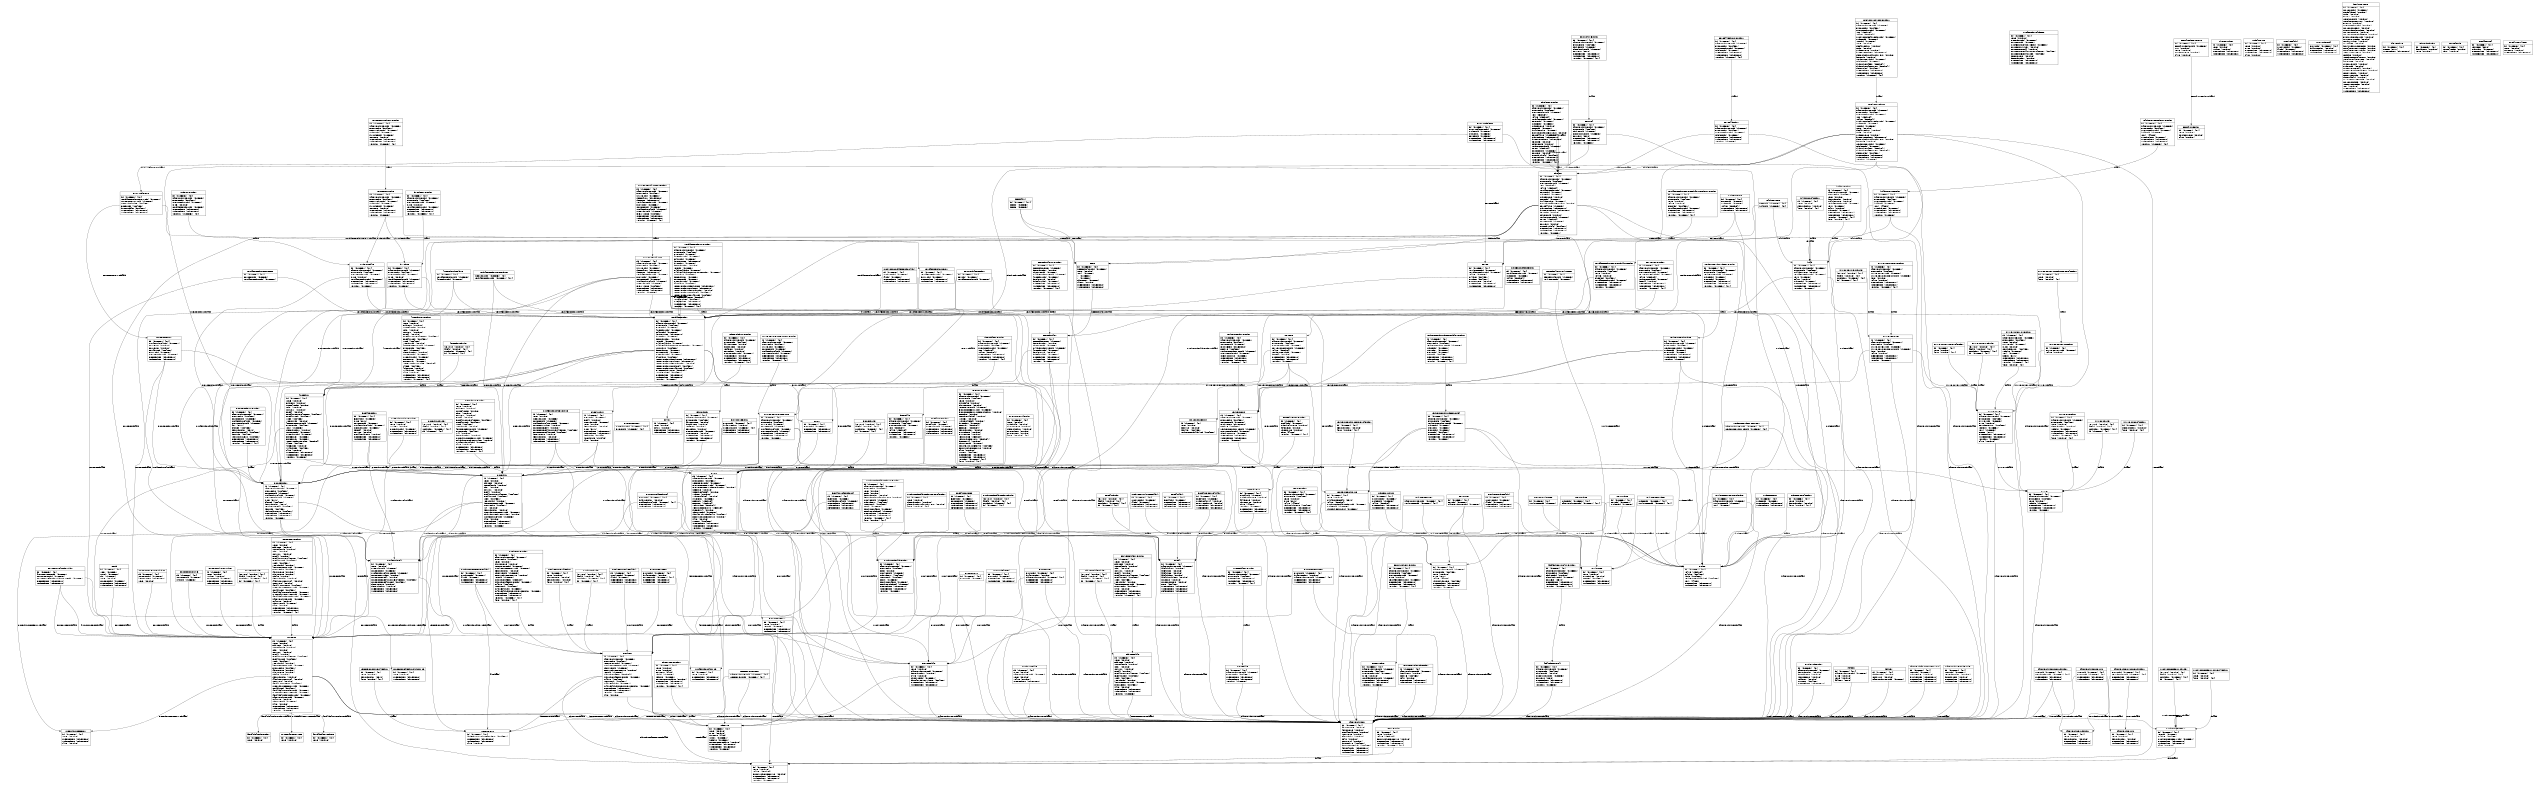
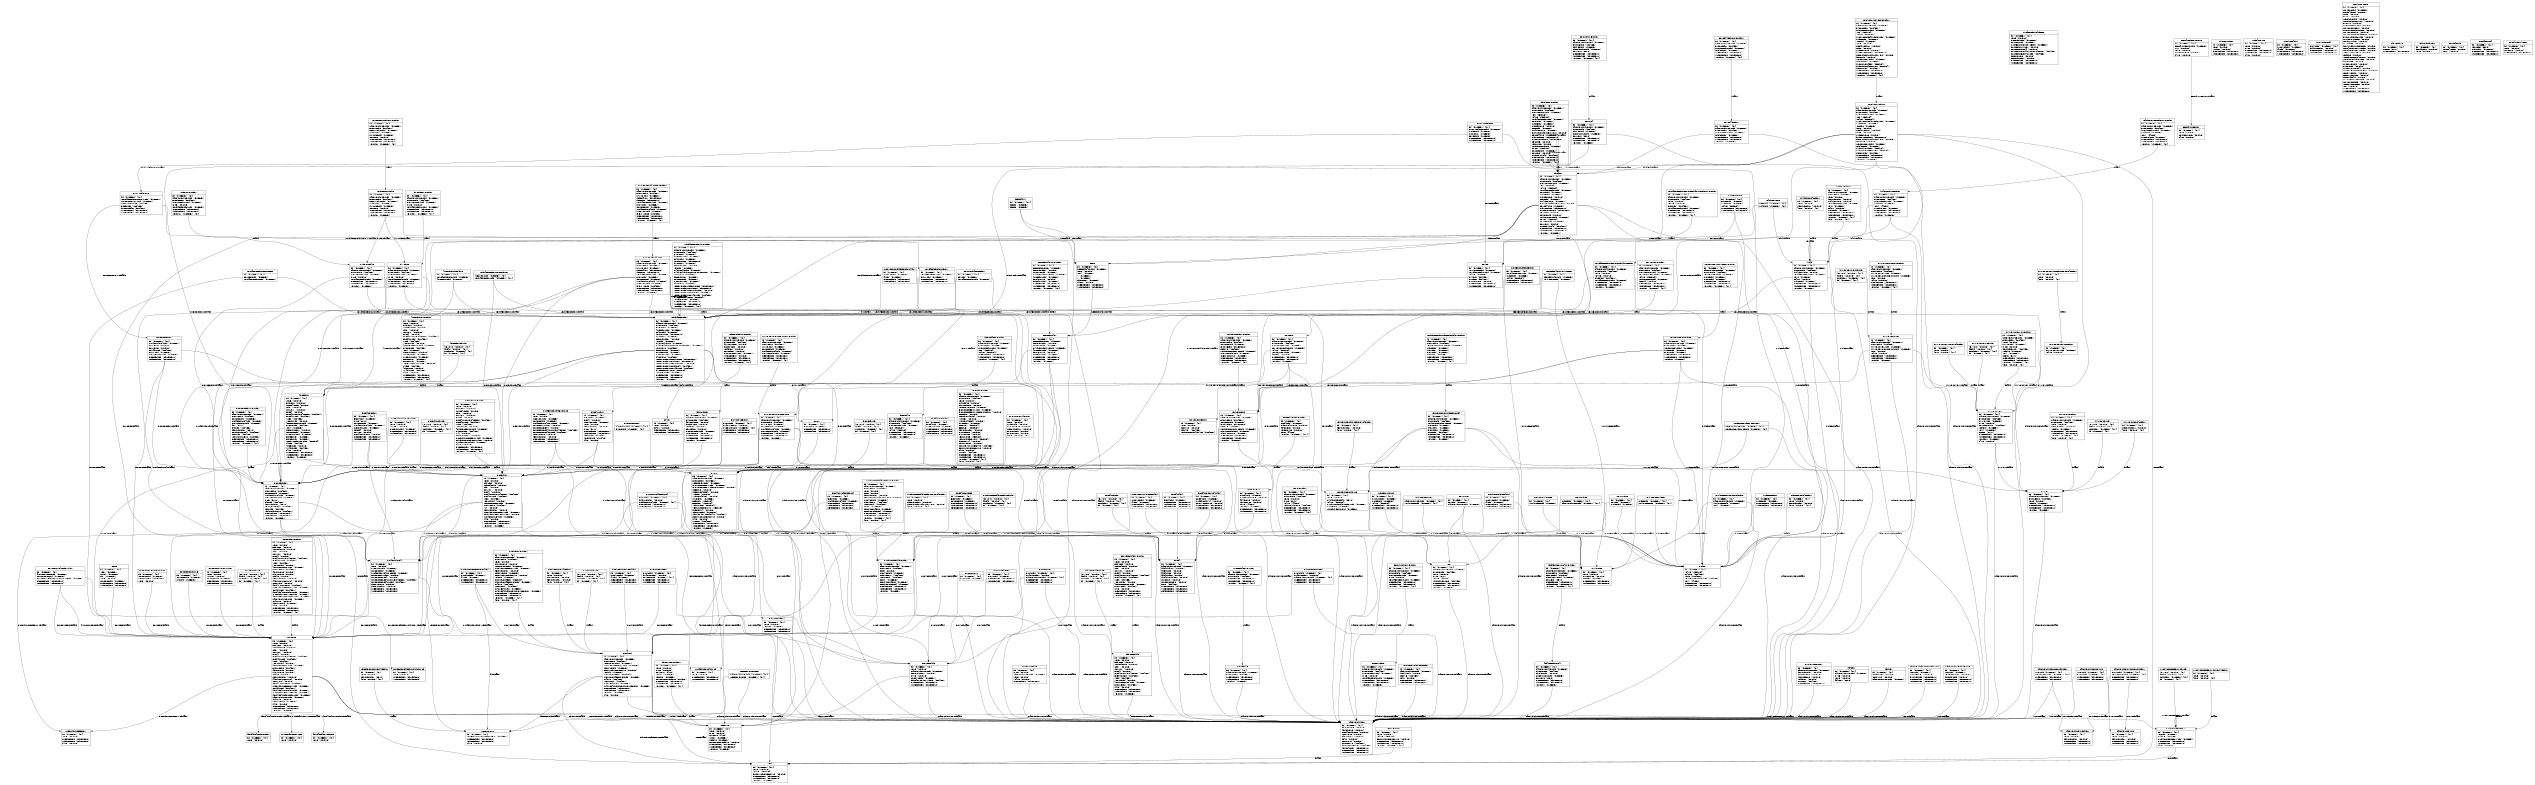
node "ticket_version": text "othercode (string)" -> "response (string)"
edge "seated_plan_workspace" -> "seated_plan": label "seated_plan_id=id" -> "seated_element_id=id"
edge "manifestation" -> "location": removed, label "location_id=id"
edge "gauge" -> "workspace": added, label "workspace_id=id"
edge "product_manifestation_link" -> "product": label "product_id=id" -> "ticket_id=id"
